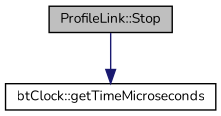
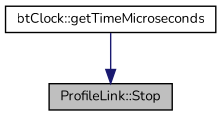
edge "ProfileLink::Stop" -> "btClock::getTimeMicroseconds": reversed
